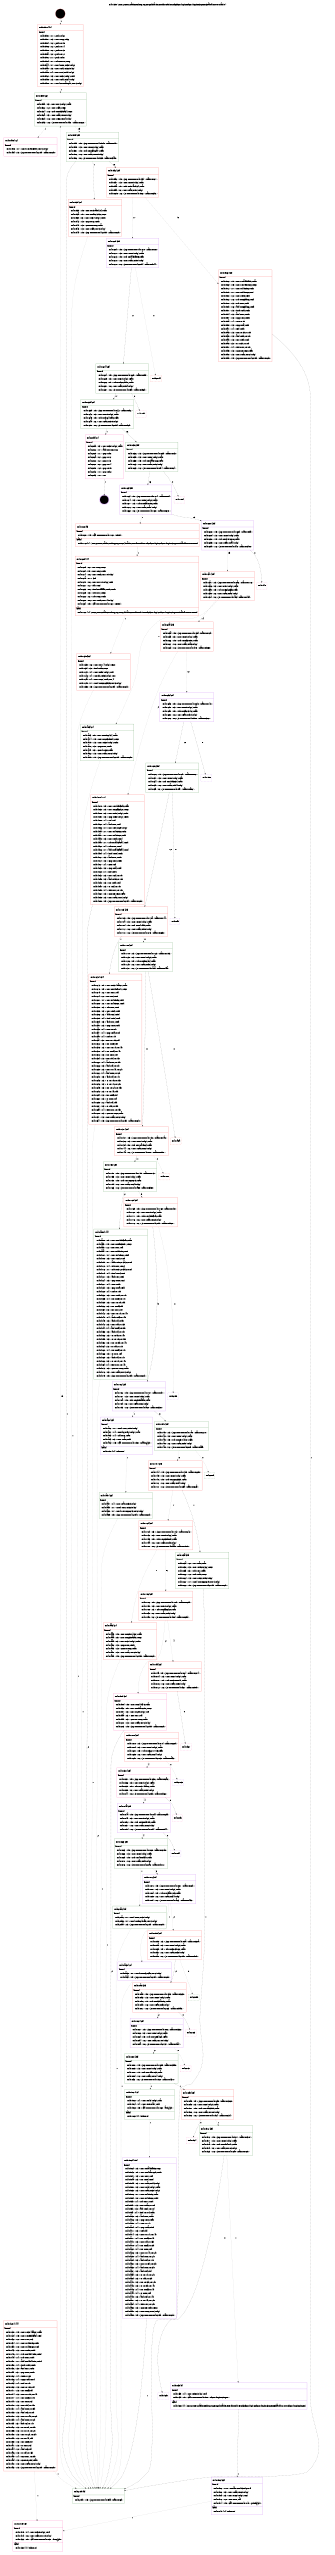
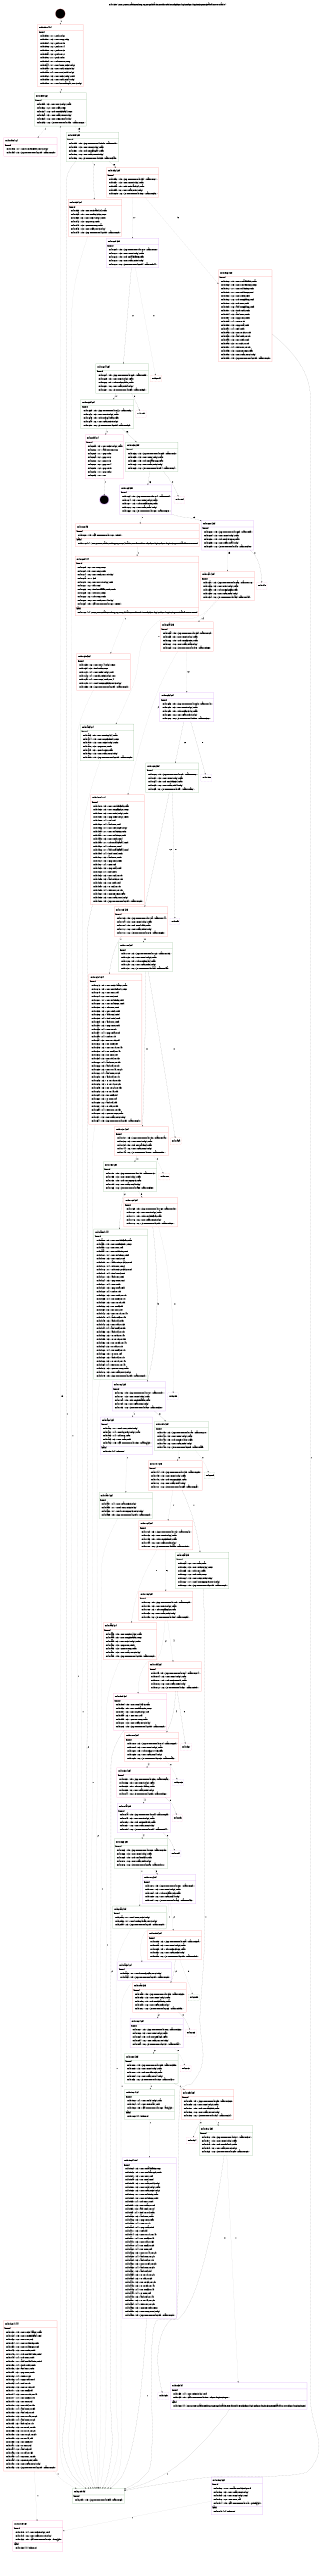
edge "0x4017ff [25]" -> "0x401818 [25]": added, label "4"
edge "0x401cf9 [9]" -> "0x401d02 [23]": now "0x401cf9 [9]" -> "0x40219b [5]"
